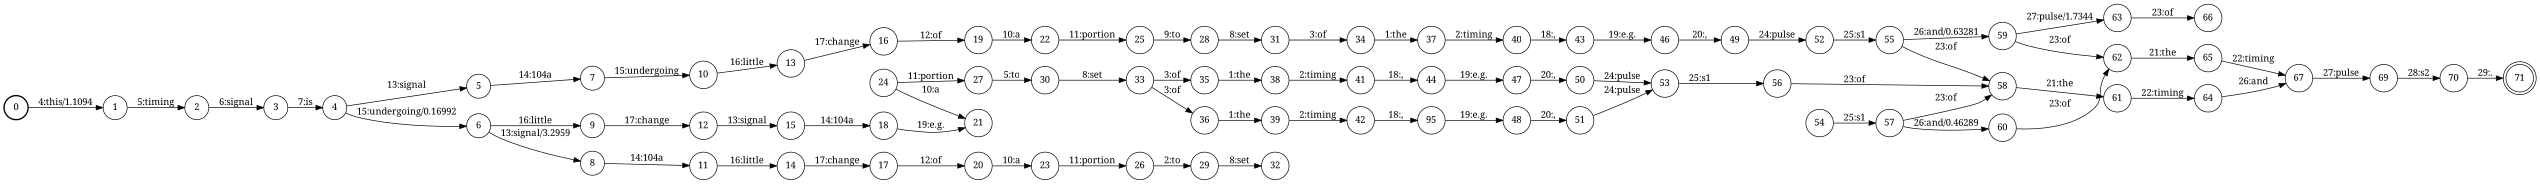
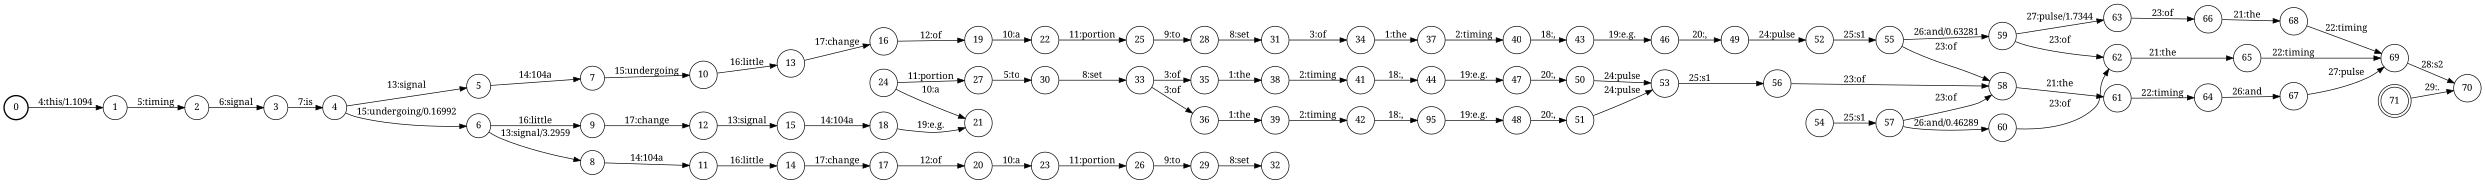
node "68": added
edge "65" -> "67": now "65" -> "69"
edge "70" -> "71": reversed
edge "26" -> "29": label "2:to" -> "9:to"
